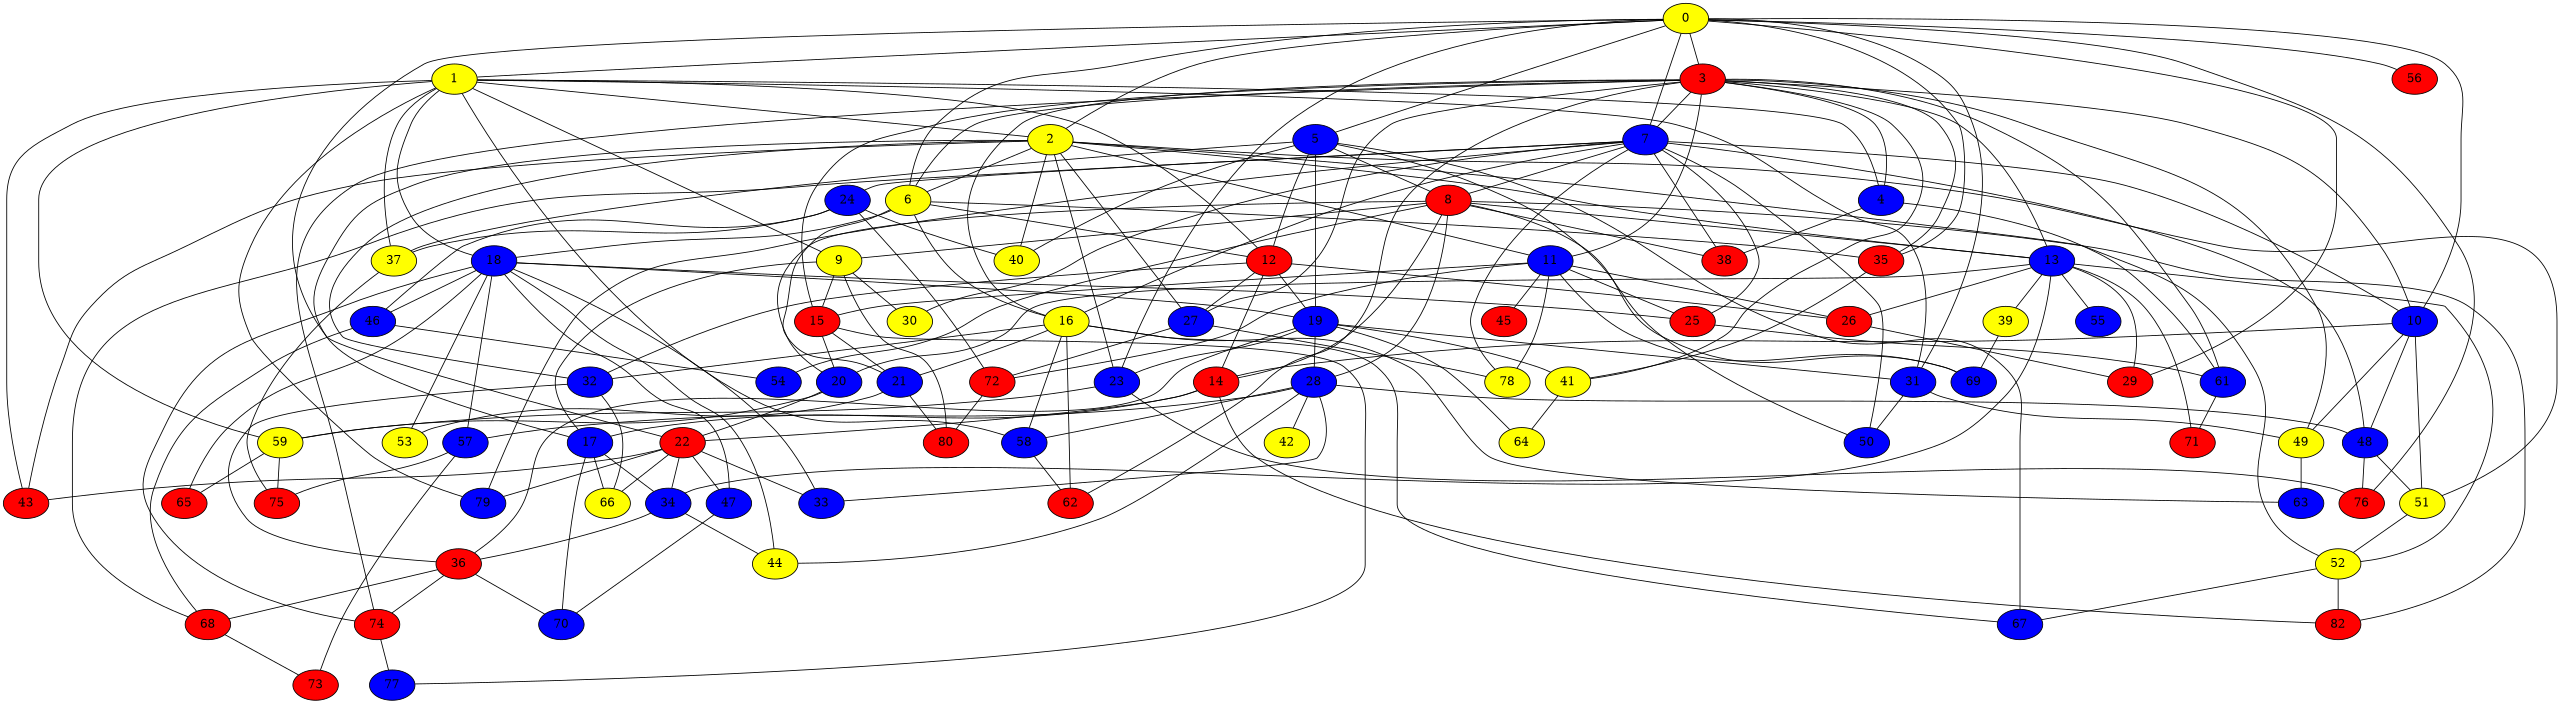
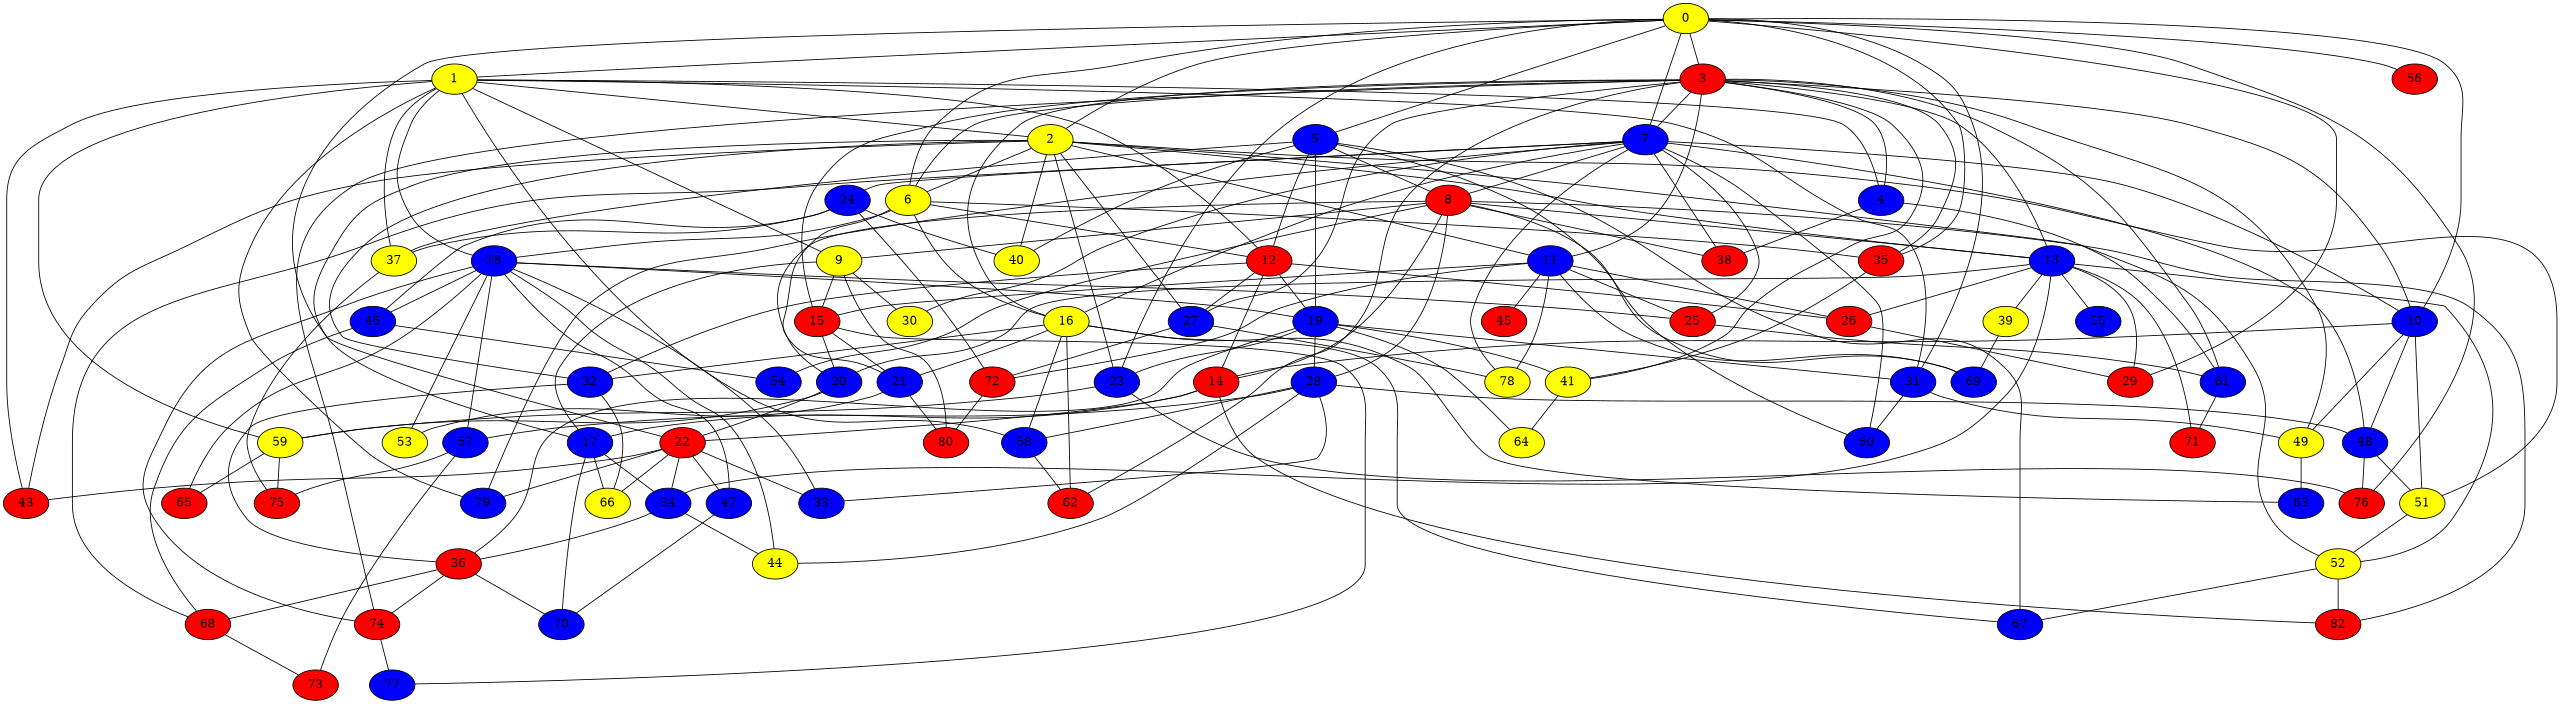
node "42": removed
